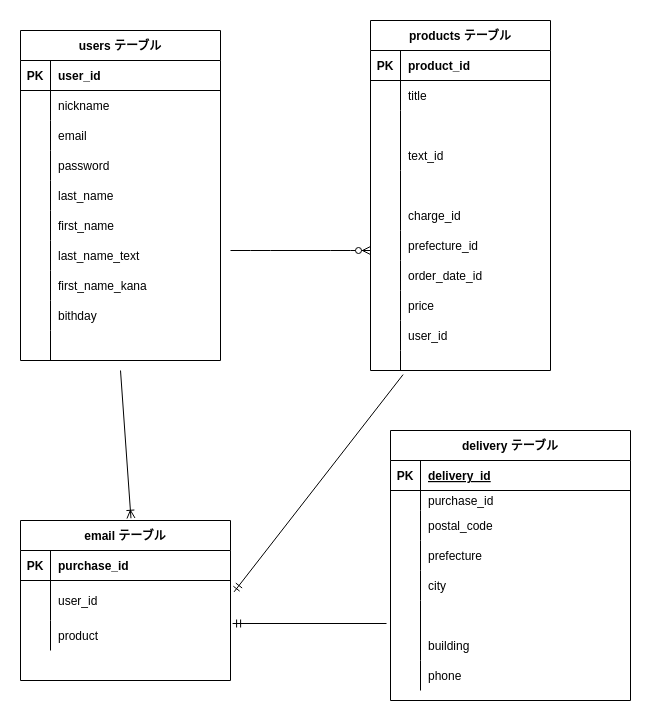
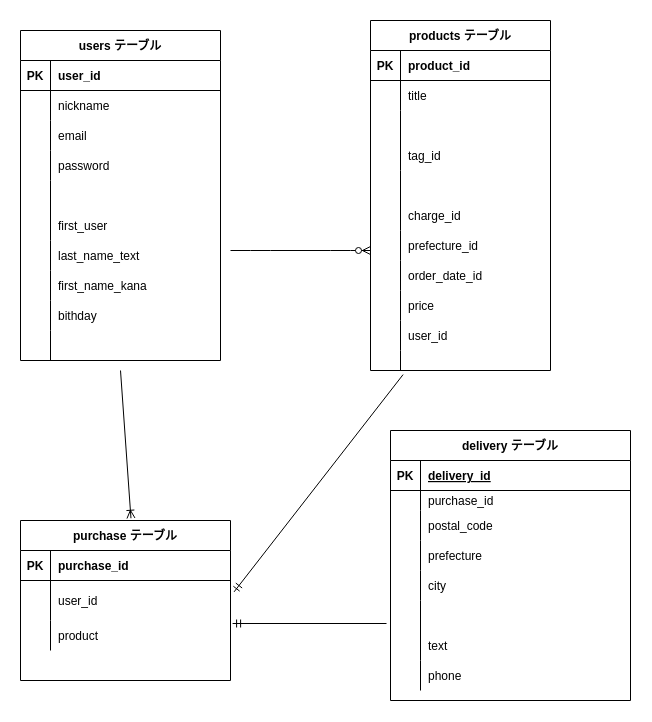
node "text_id": label "text_id" -> "tag_id"
node "last_name": removed
node "first_name": label "first_name" -> "first_user"
node "email テーブル": label "email テーブル" -> "purchase テーブル"
node "building": label "building" -> "text"
